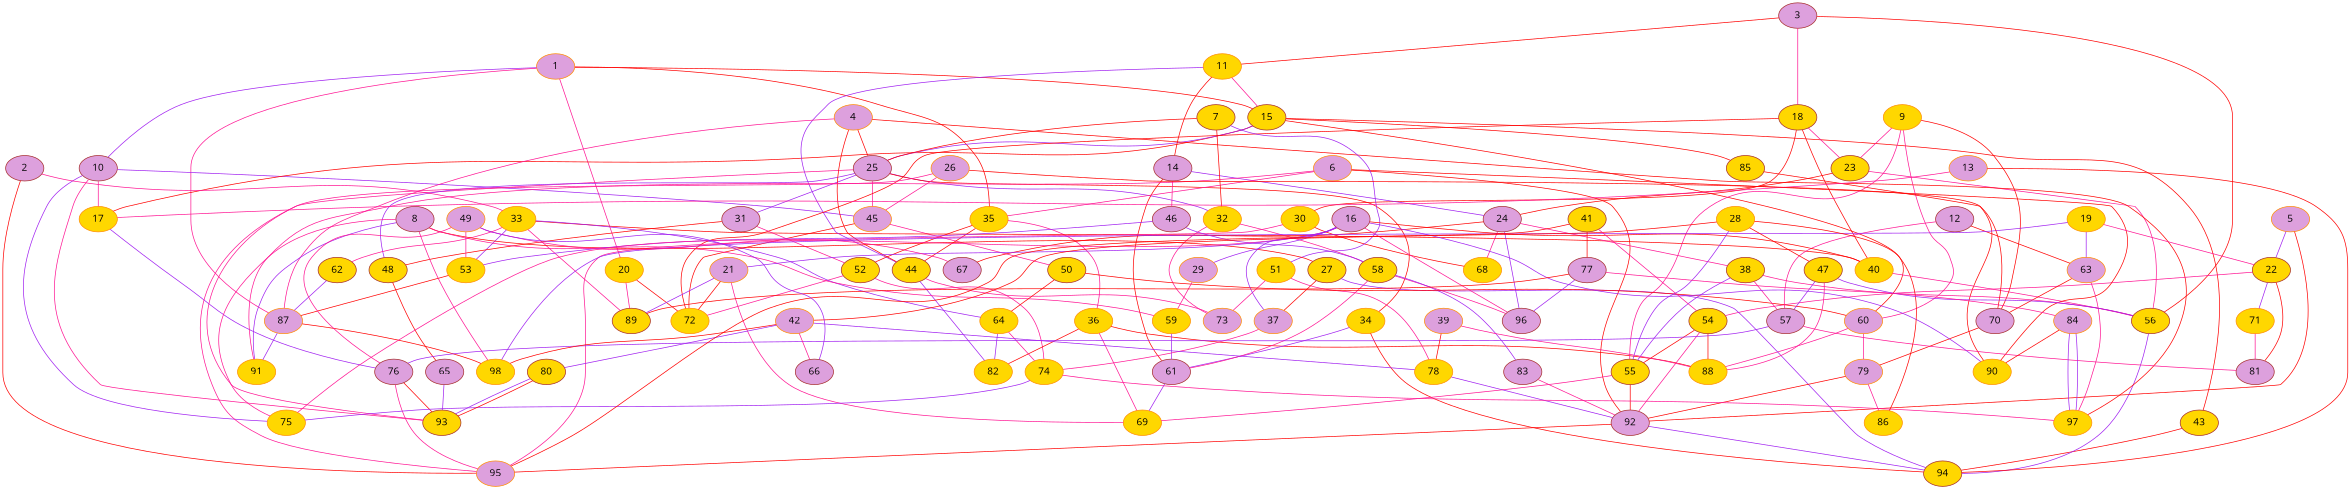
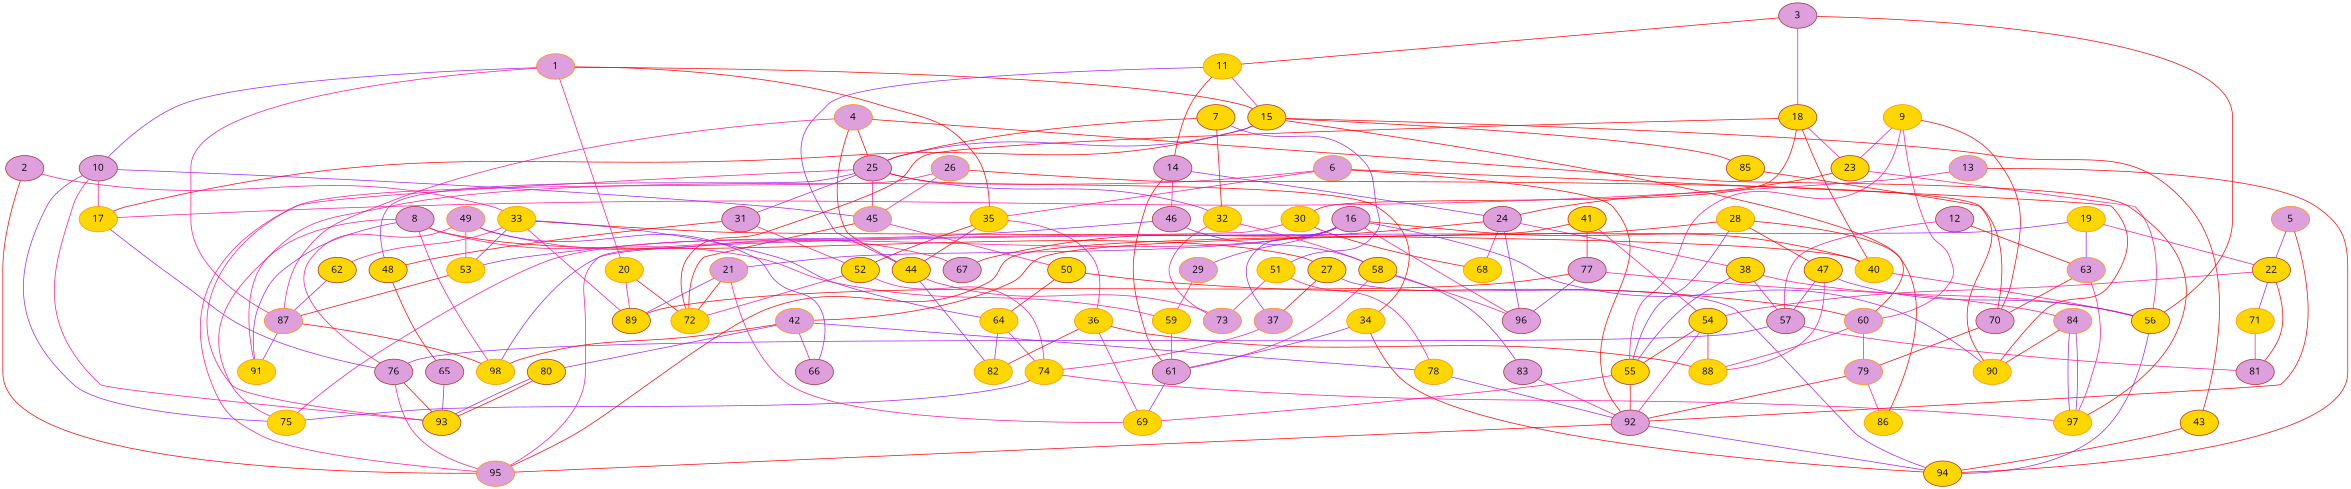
node "39": removed
edge "59" -- "61": color purple -> deeppink
